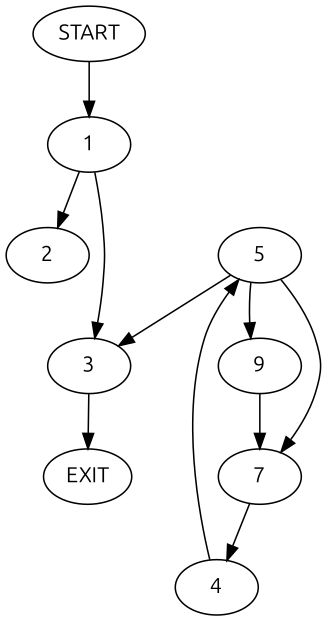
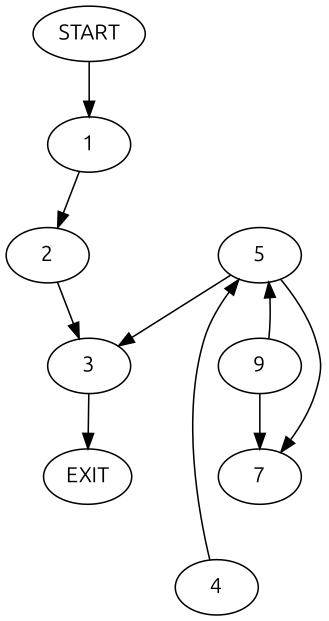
edge "1" -> "3": now "2" -> "3"
edge "5" -> "9": reversed
edge "7" -> "4": removed
